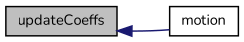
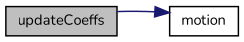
edge "motion" -> "updateCoeffs": reversed
